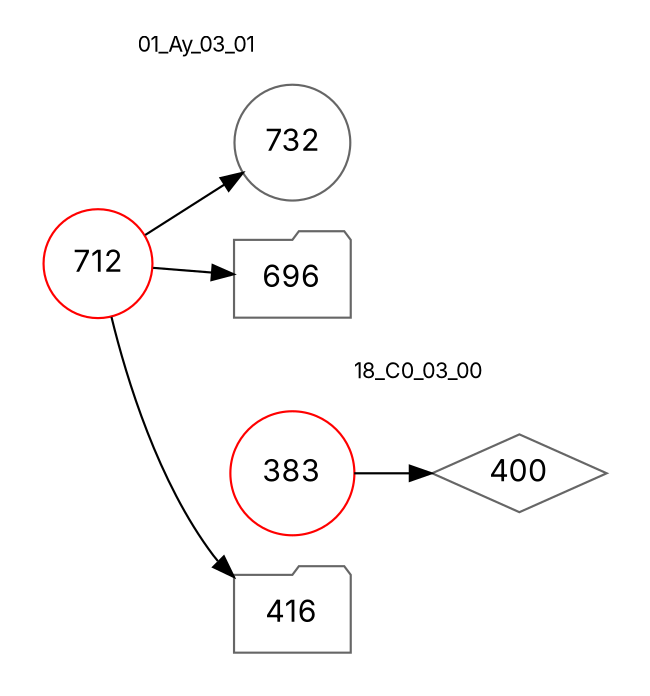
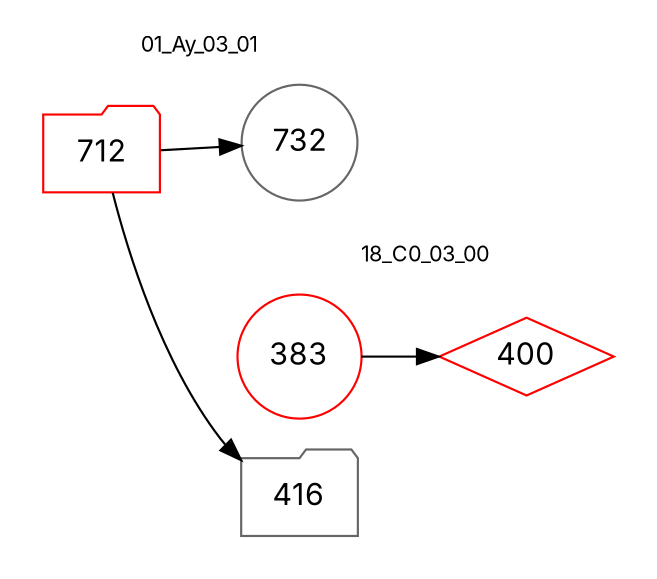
node "712": shape circle -> folder
node "696": removed
node "400": color gray40 -> red
